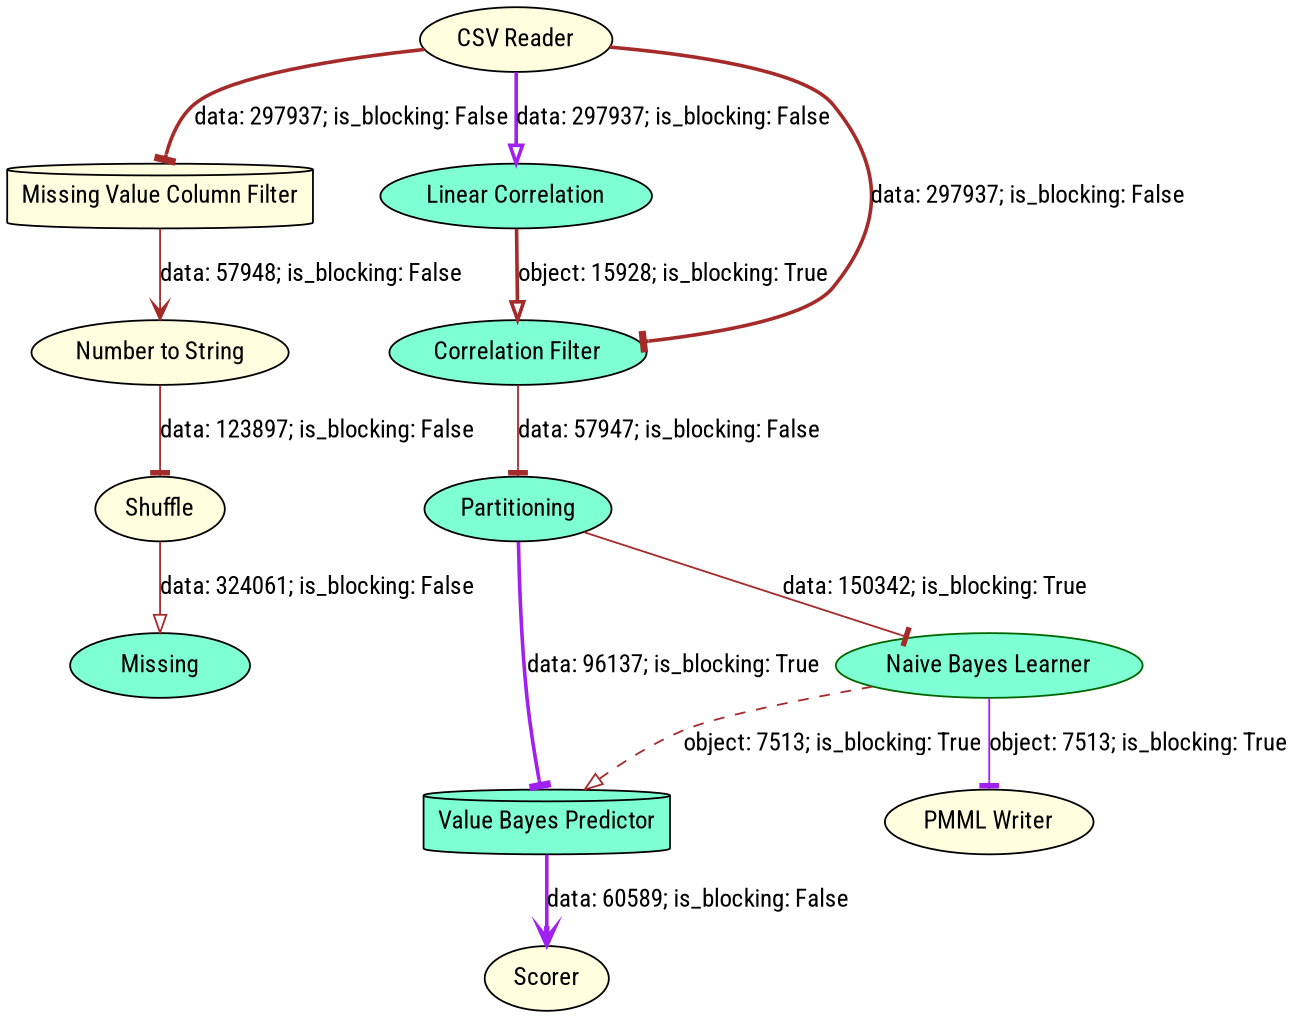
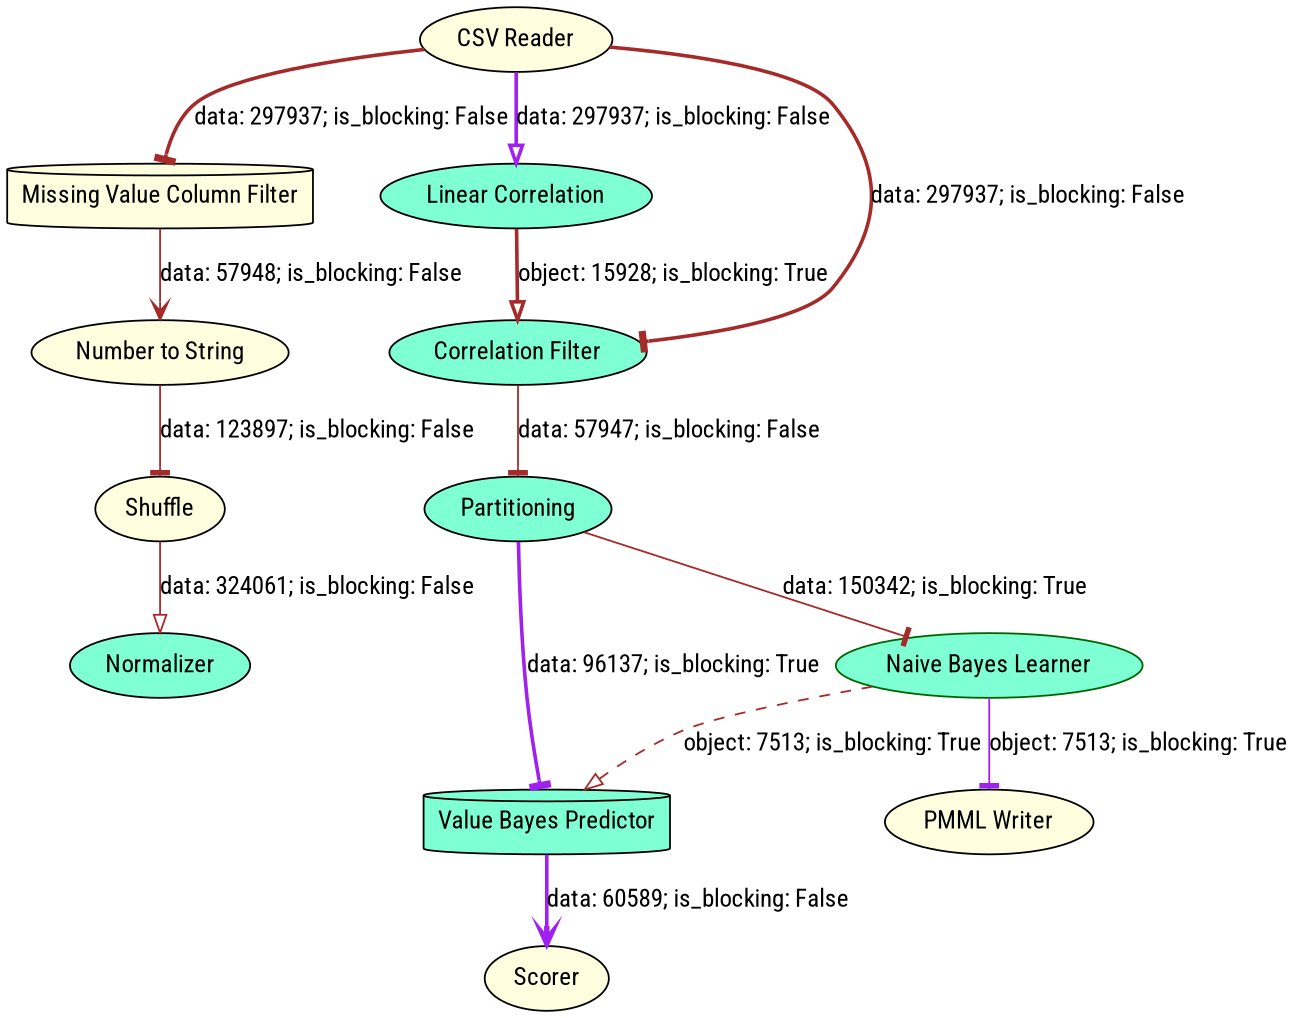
node "Missing": label "Missing" -> "Normalizer"
